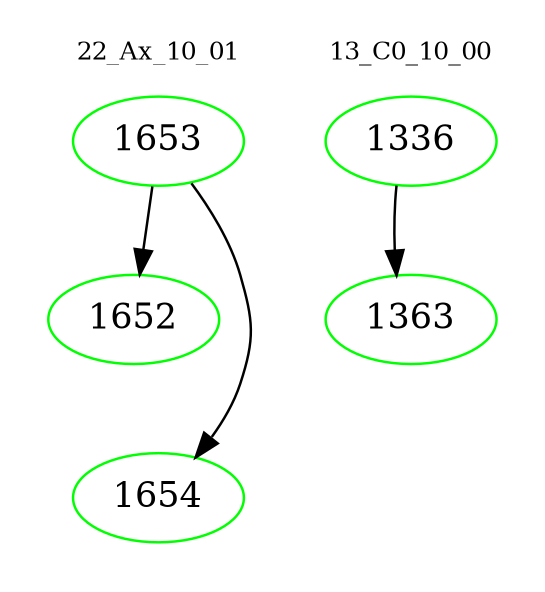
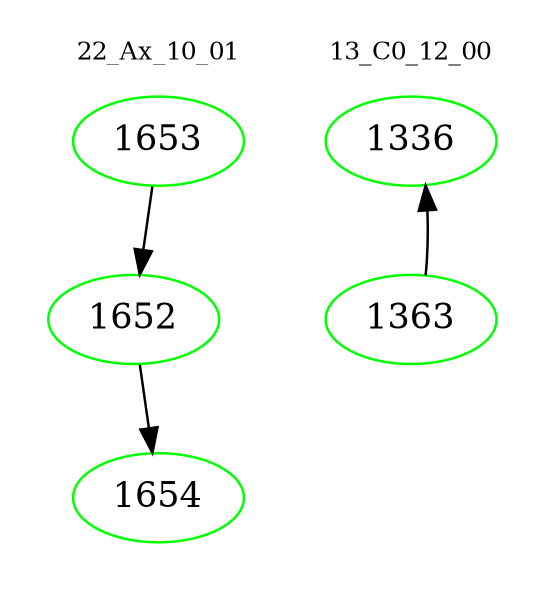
cluster "13_C0_10_00": label "13_C0_10_00" -> "13_C0_12_00"
edge "1336" -> "1363": reversed
edge "1653" -> "1654": now "1652" -> "1654"
